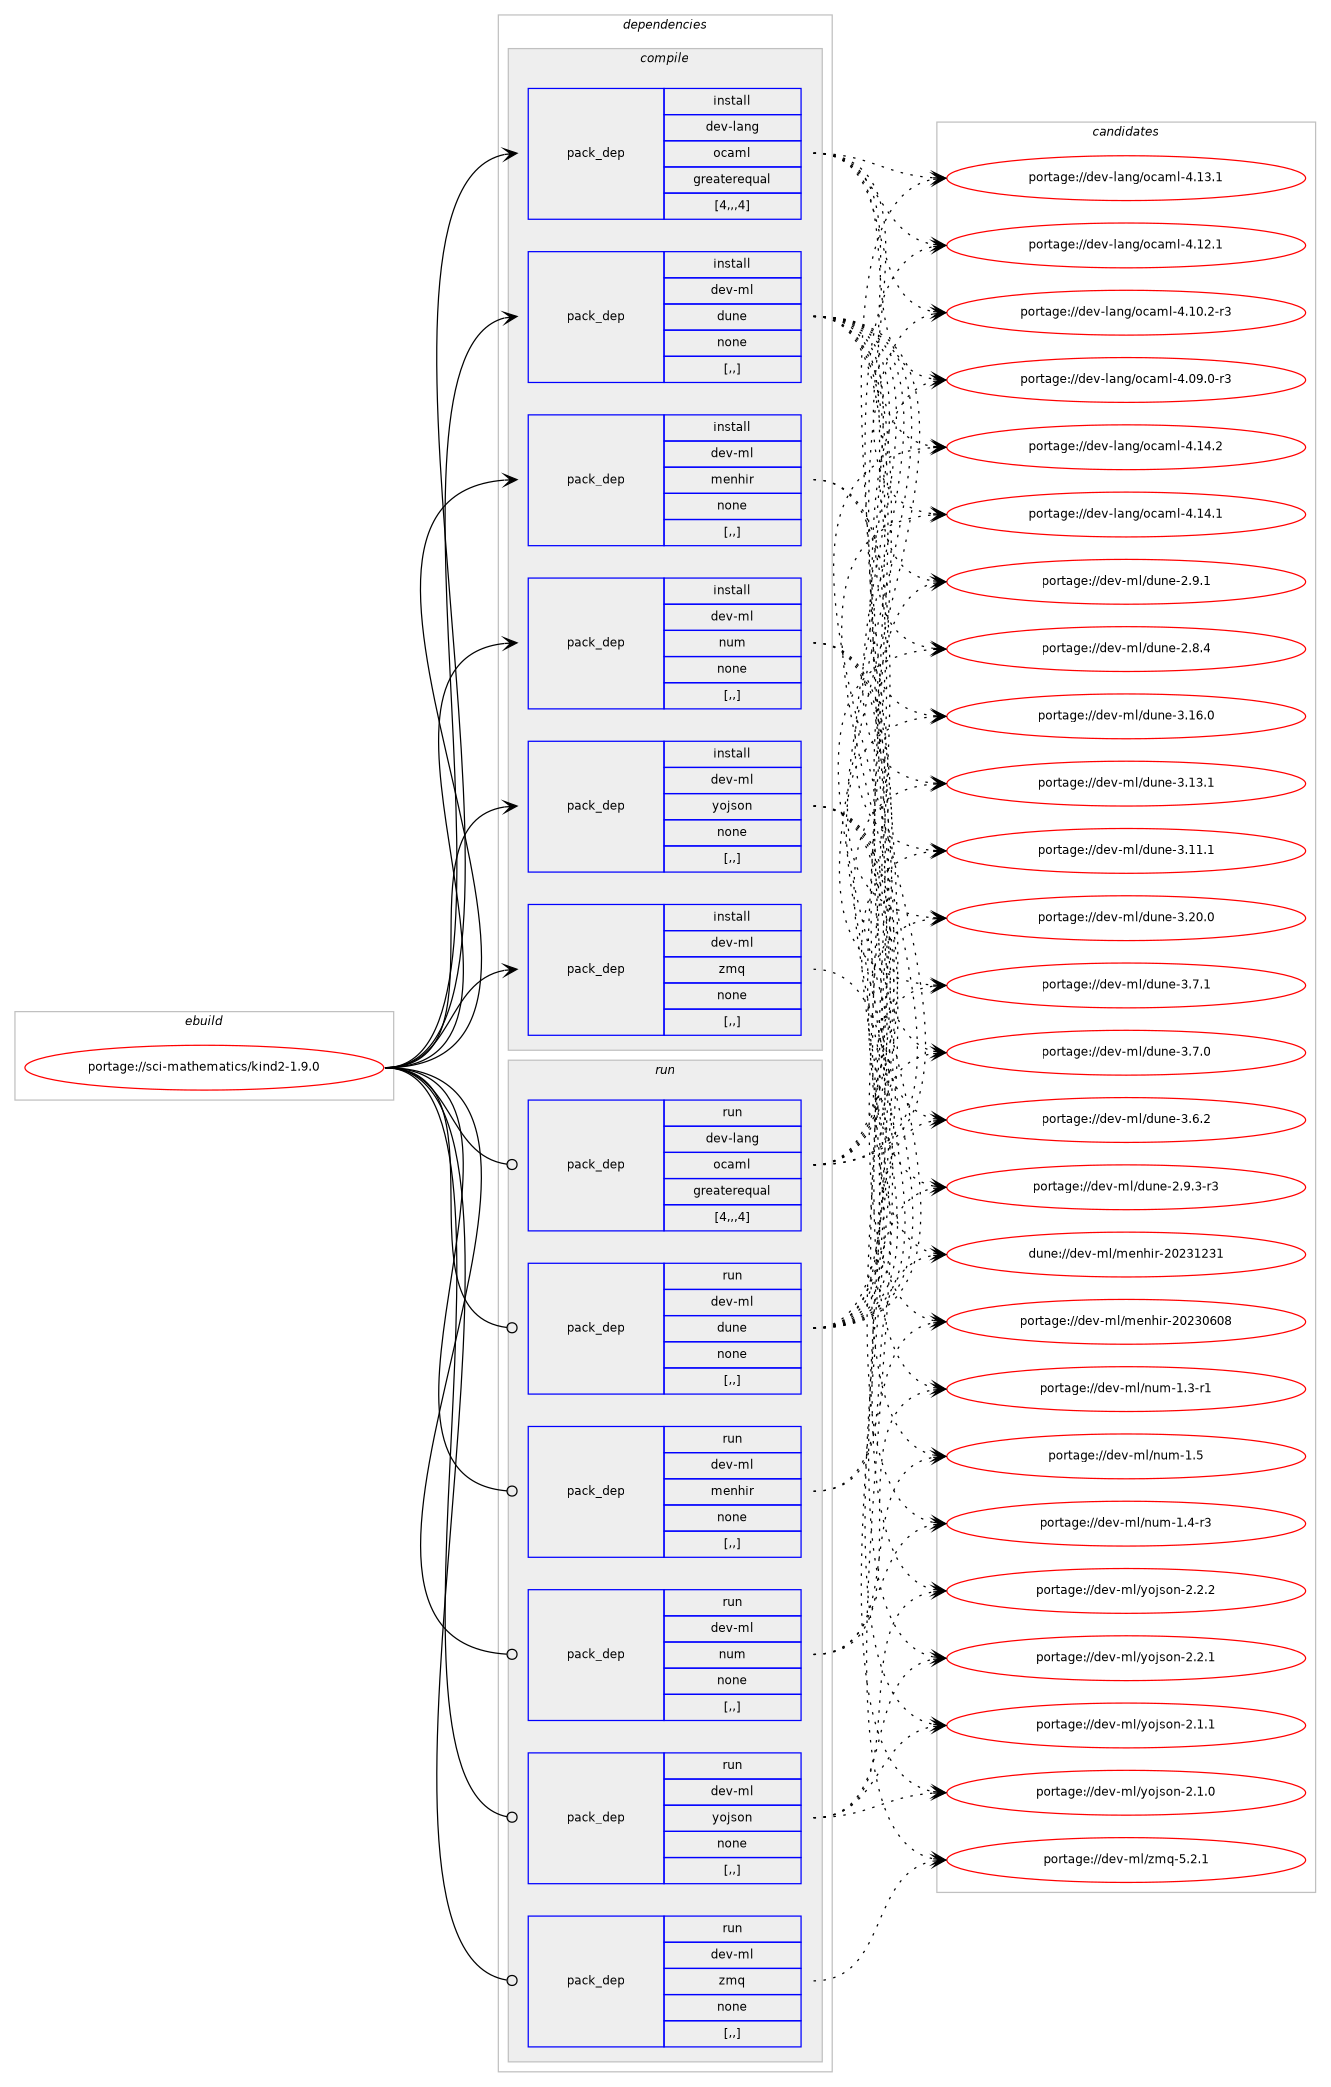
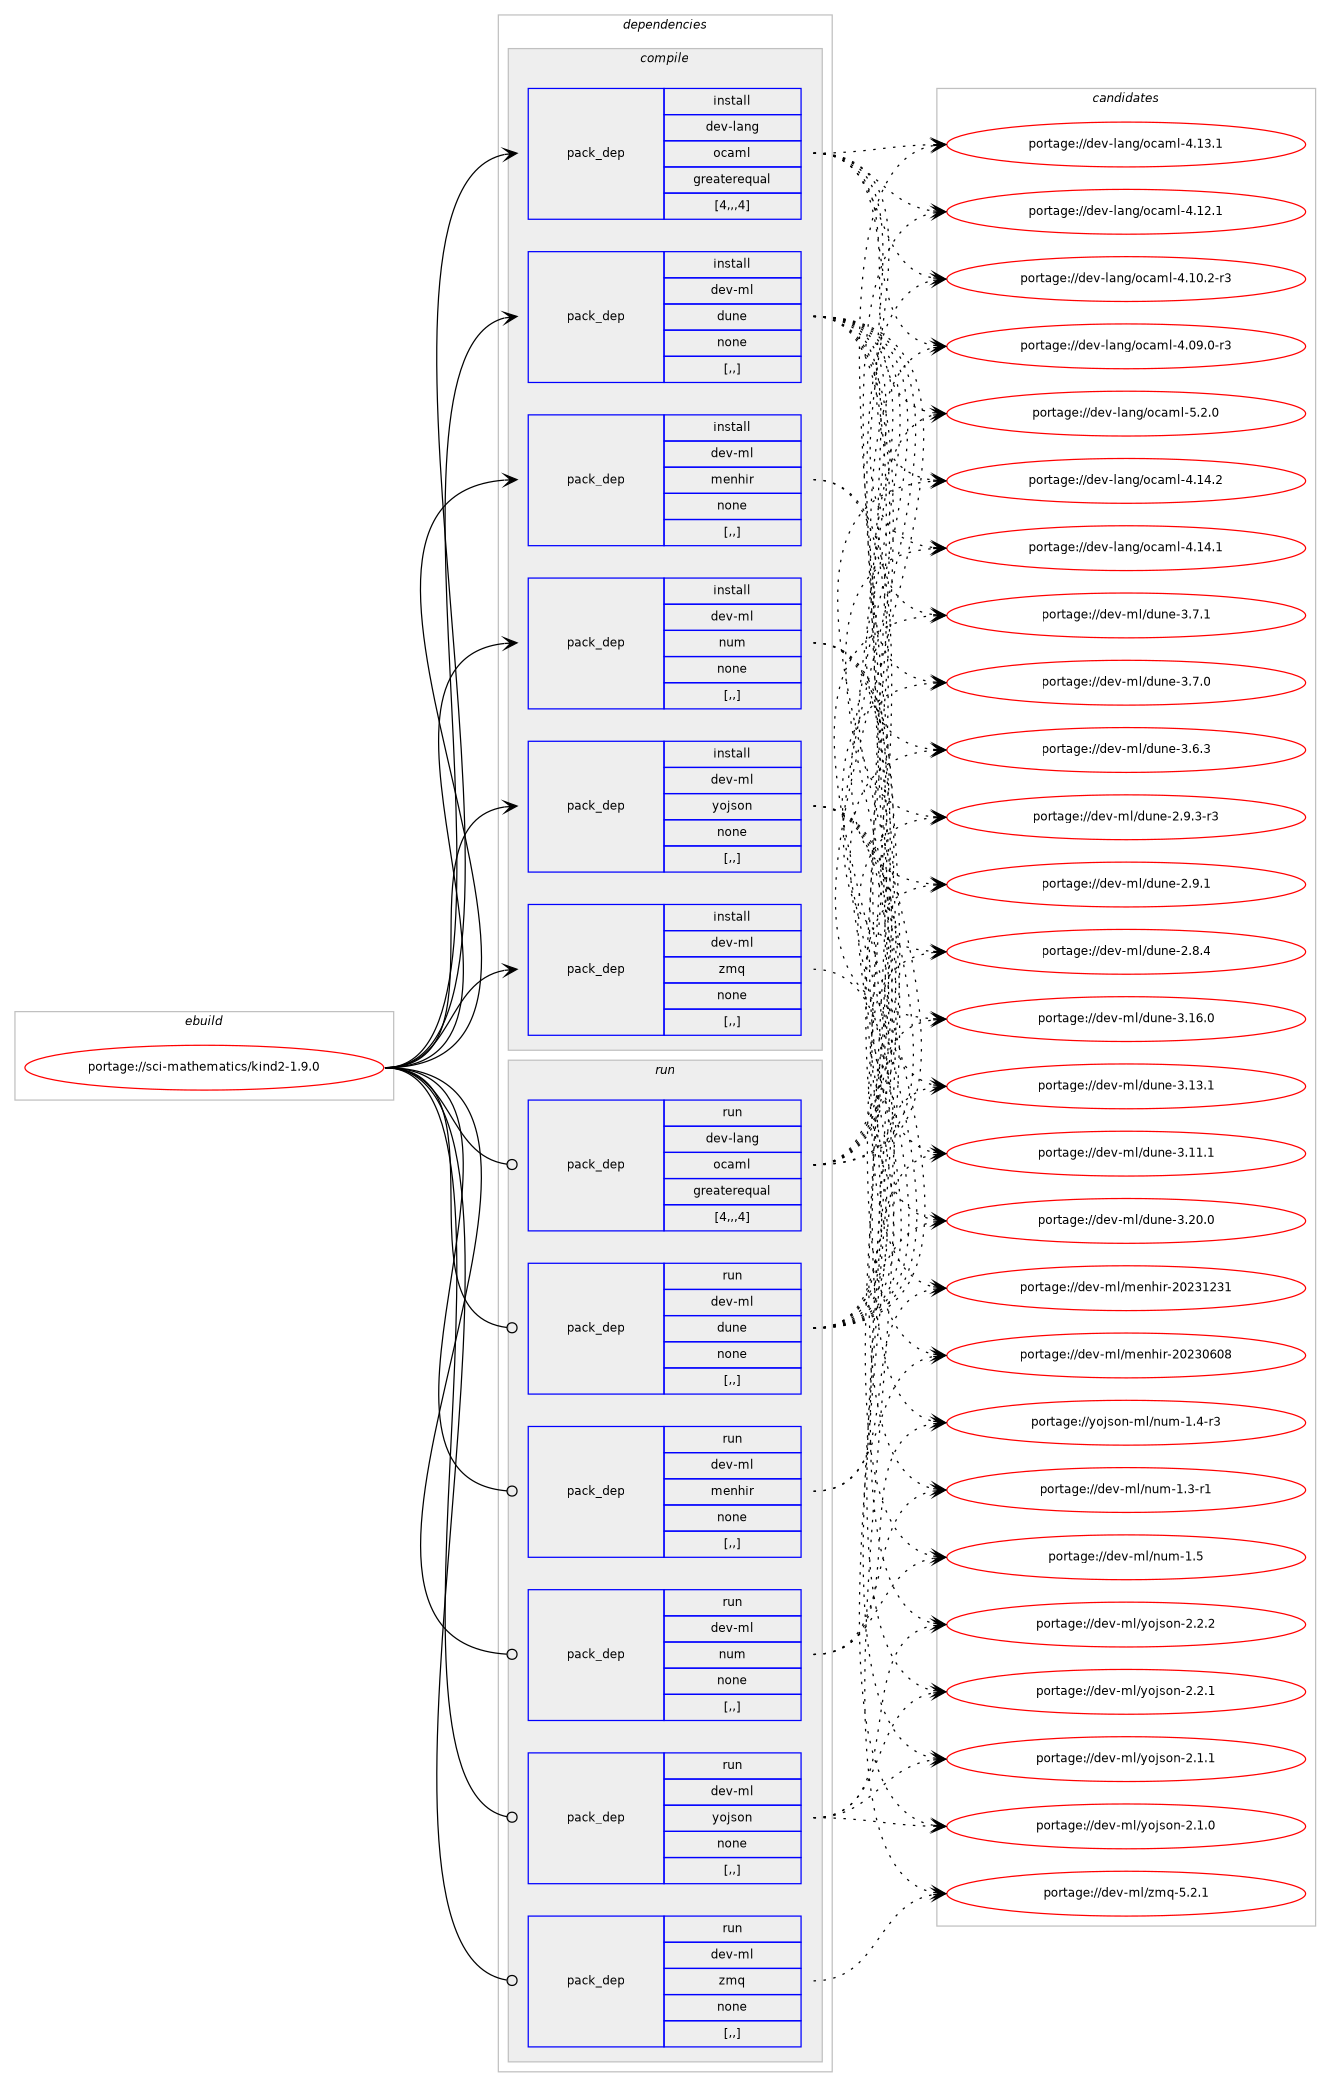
node "portage://dev-lang/ocaml-5.2.0": added
node "portage://dev-ml/dune-3.6.2": label "portage://dev-ml/dune-3.6.2" -> "portage://dev-ml/dune-3.6.3"
node "dune://dev-ml/menhir-20231231": label "dune://dev-ml/menhir-20231231" -> "portage://dev-ml/menhir-20231231"
node "portage://dev-ml/num-1.4-r3": label "portage://dev-ml/num-1.4-r3" -> "portage://yojson-ml/num-1.4-r3"
